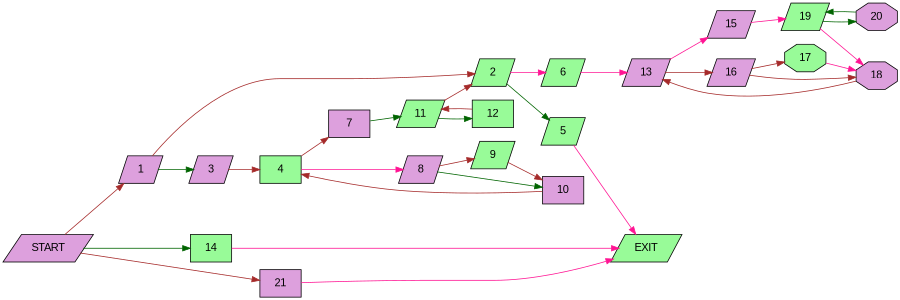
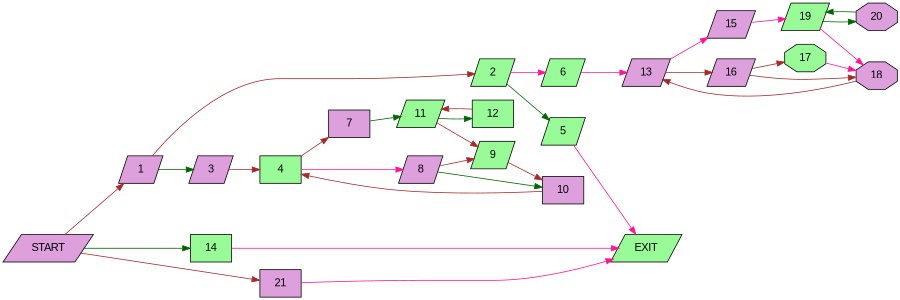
edge "11" -> "2": now "11" -> "9"
